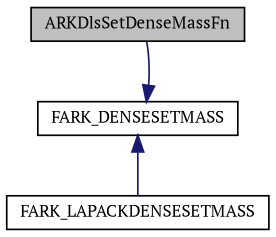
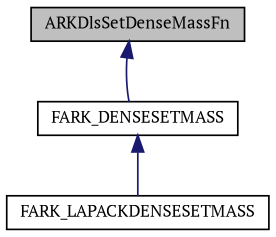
edge "ARKDlsSetDenseMassFn" -> "FARK_DENSESETMASS": reversed
